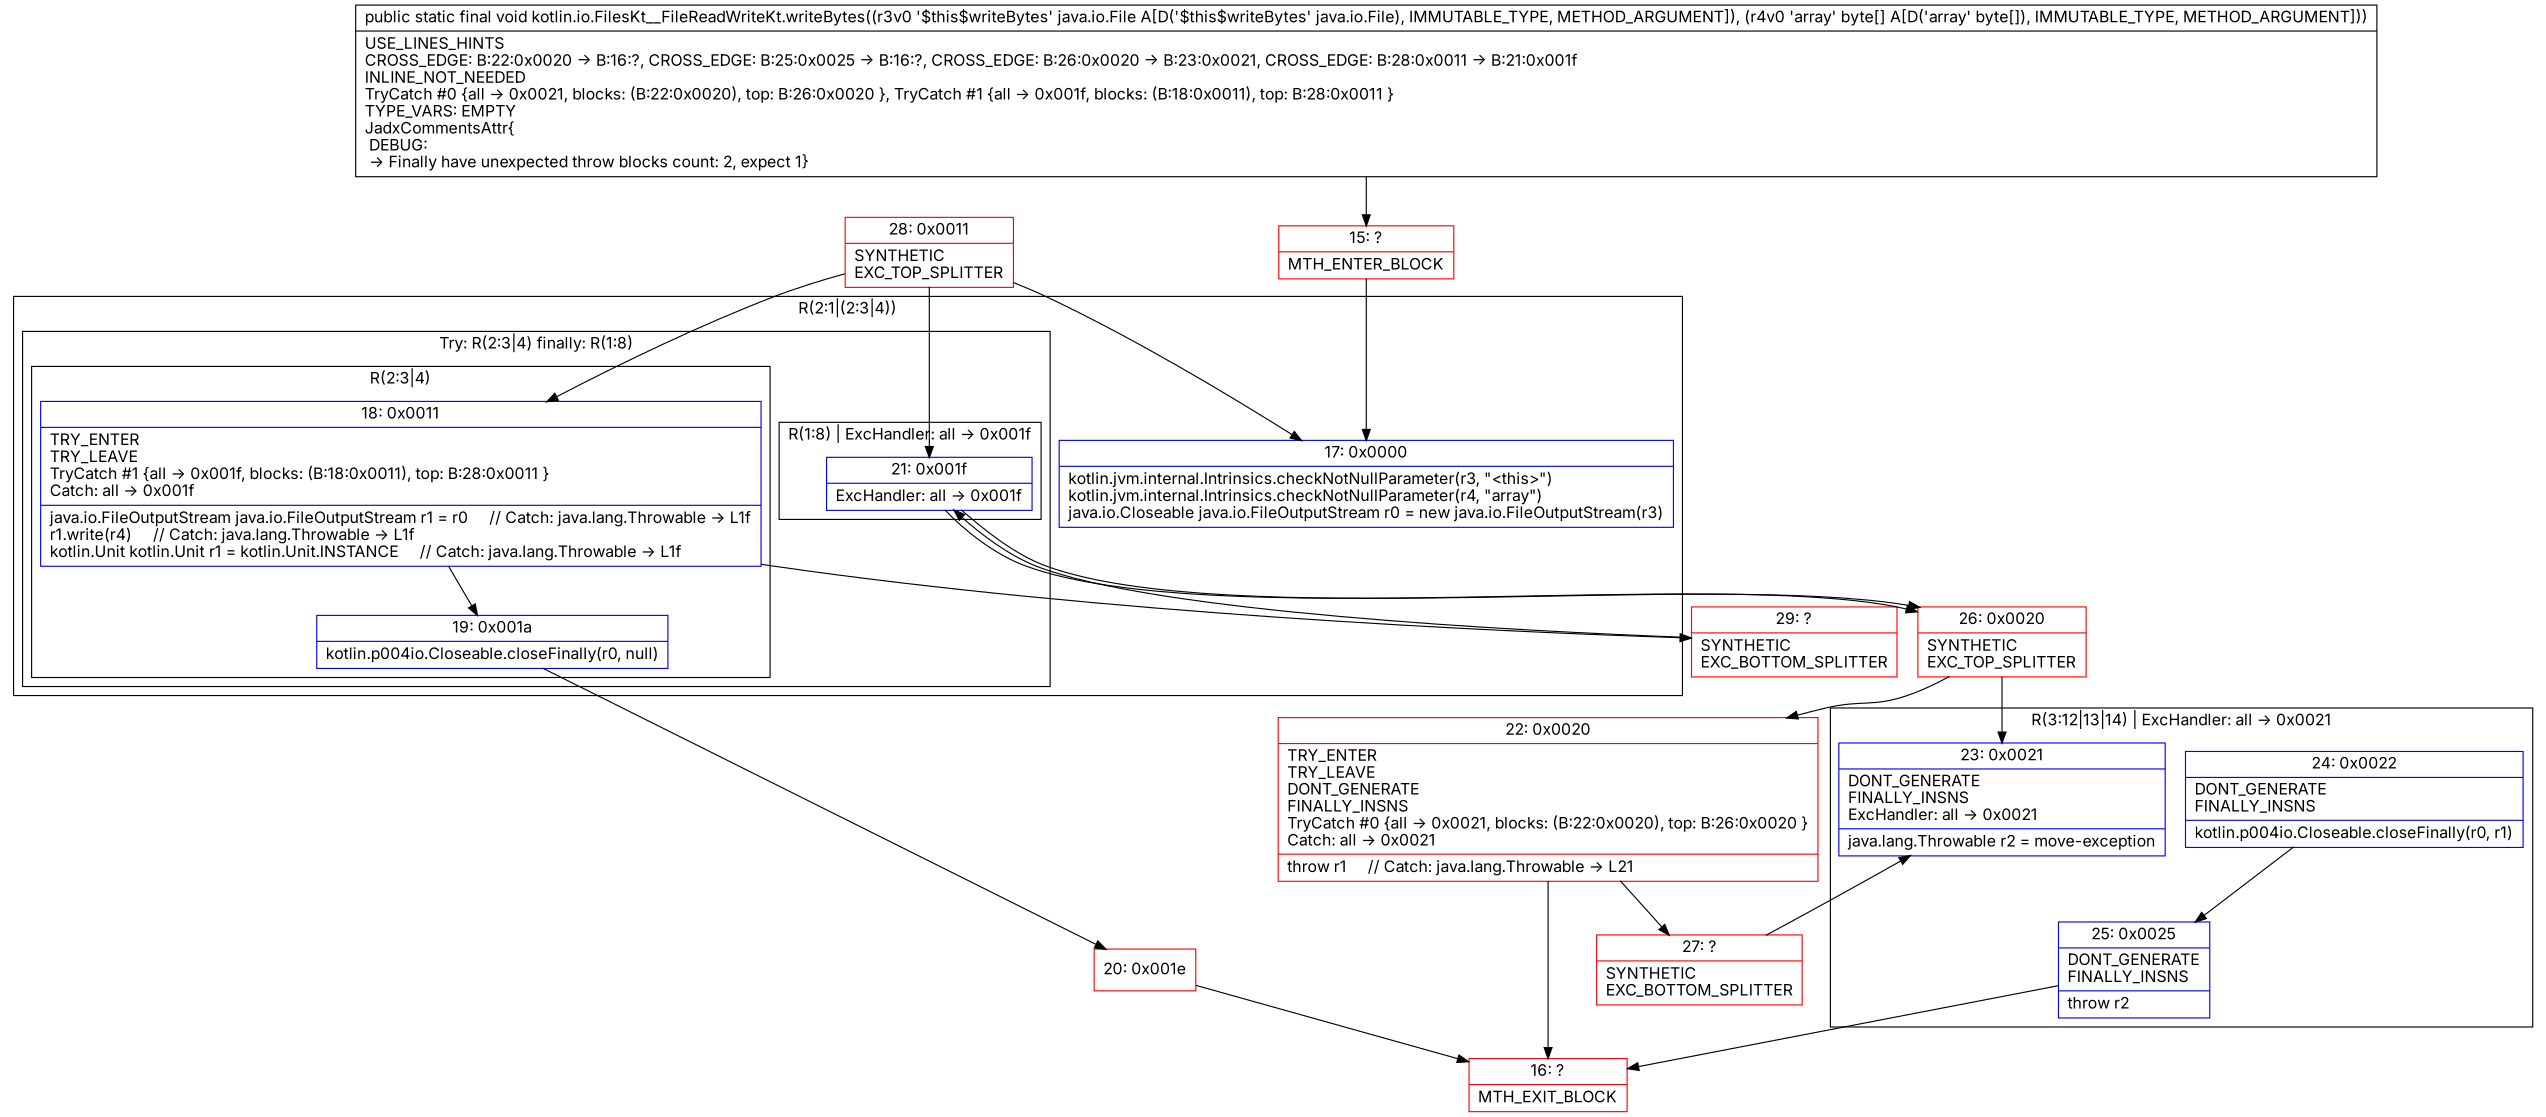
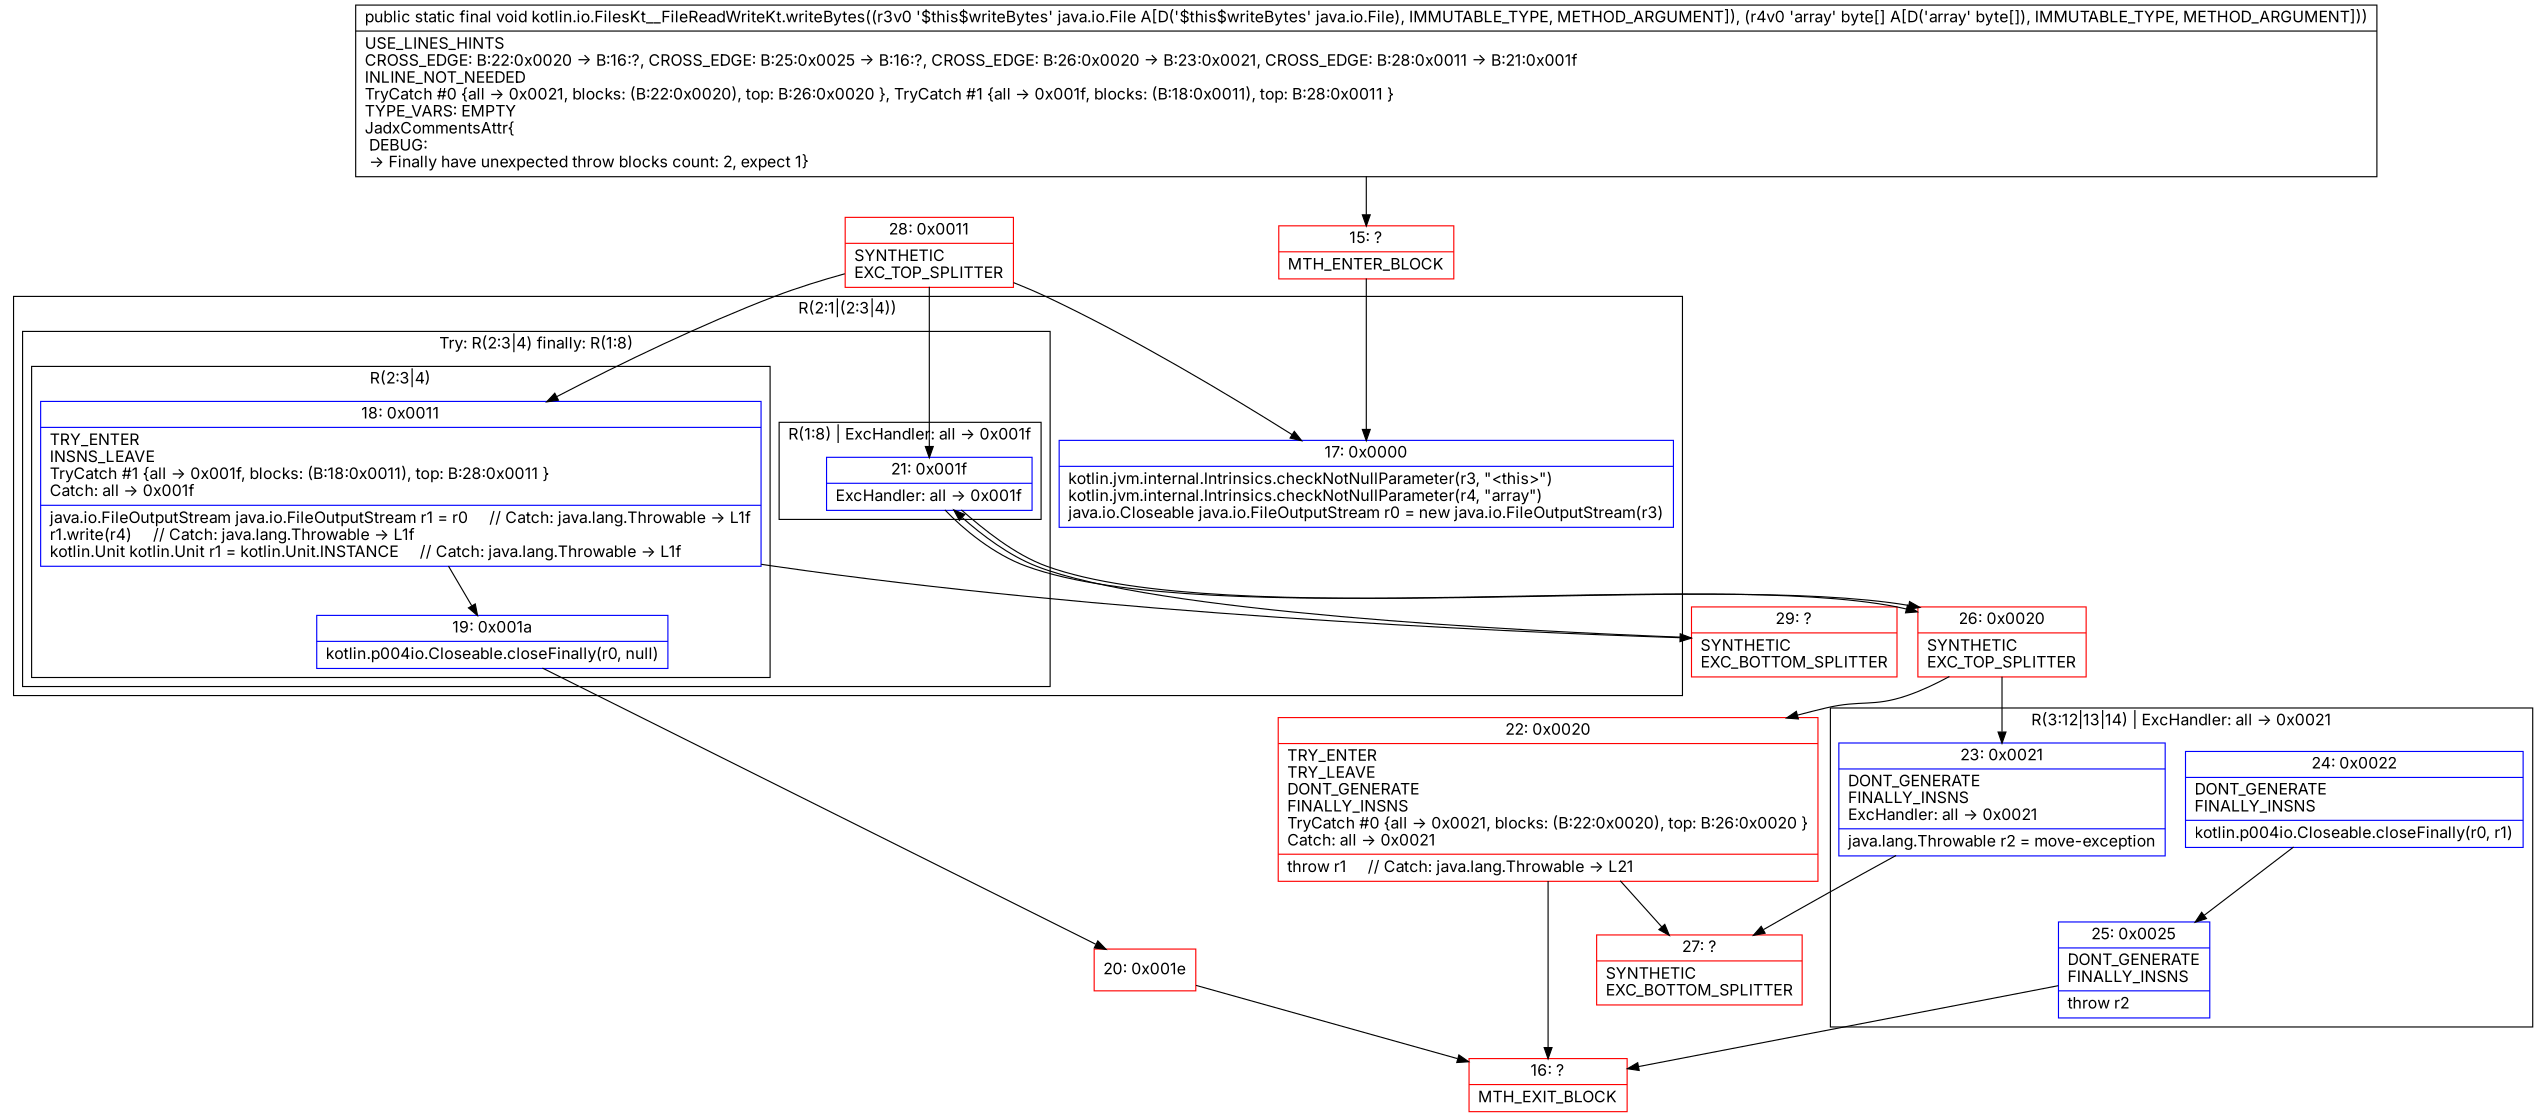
node "18: 0x0011": text "TRY_LEAVE" -> "INSNS_LEAVE"
edge "27: ?" -> "23: 0x0021": reversed
